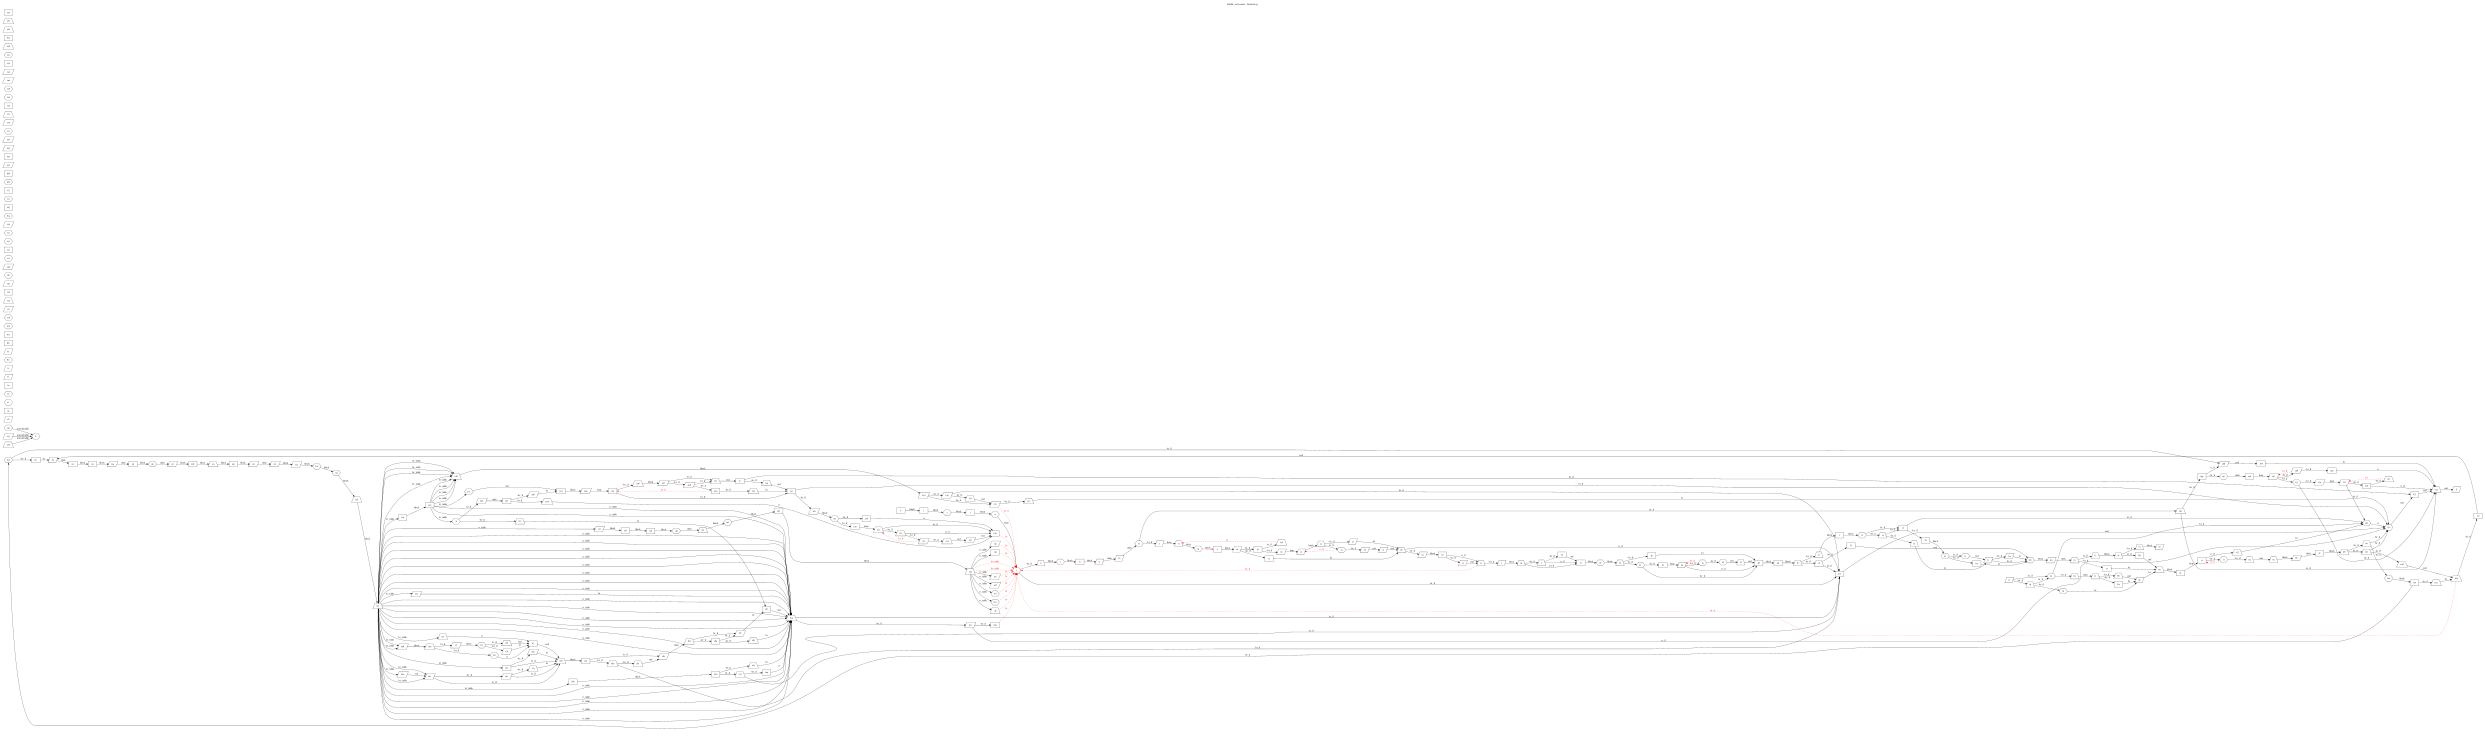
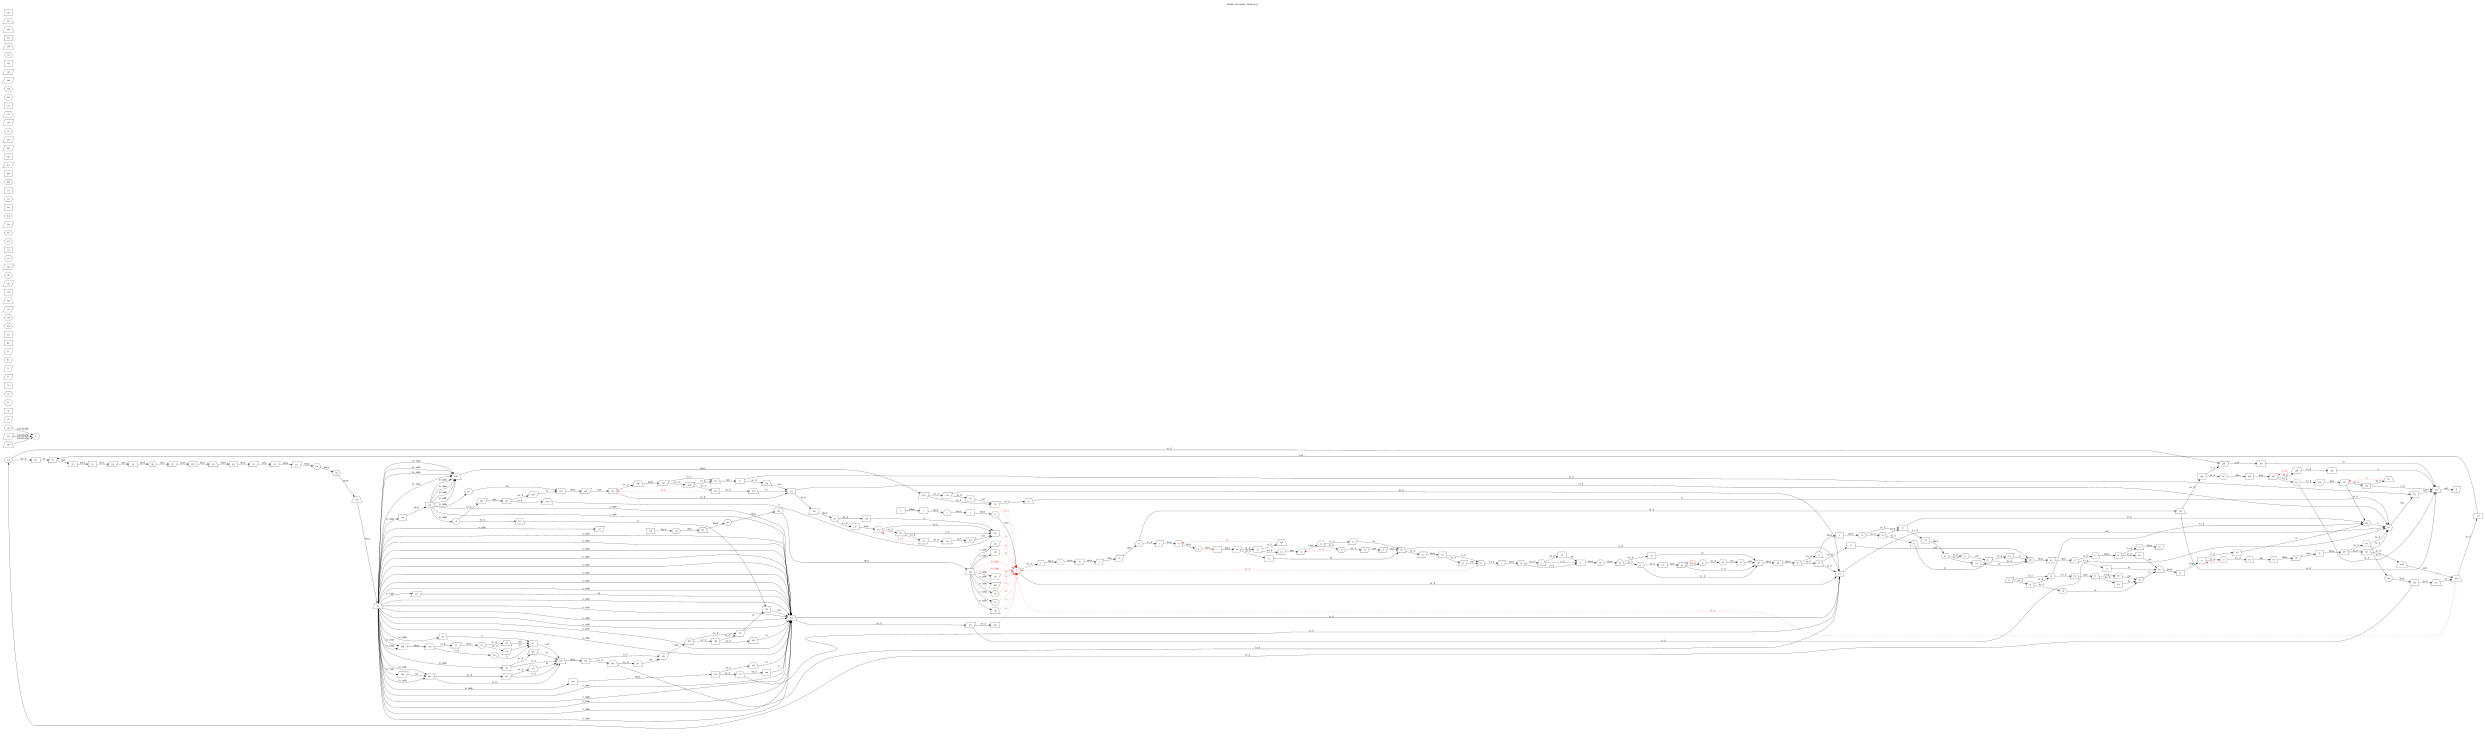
node "138": removed
